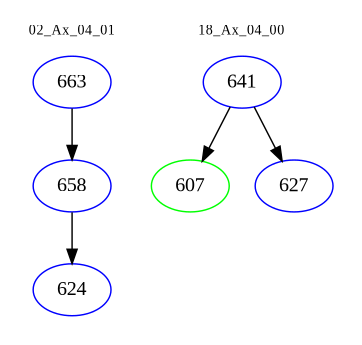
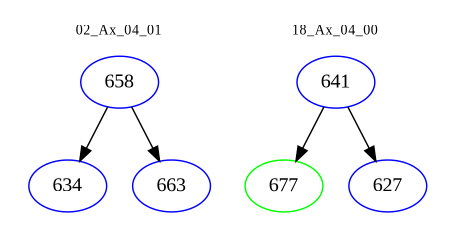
edge "663" -> "658": reversed
node "607": label "607" -> "677"
node "624": label "624" -> "634"
